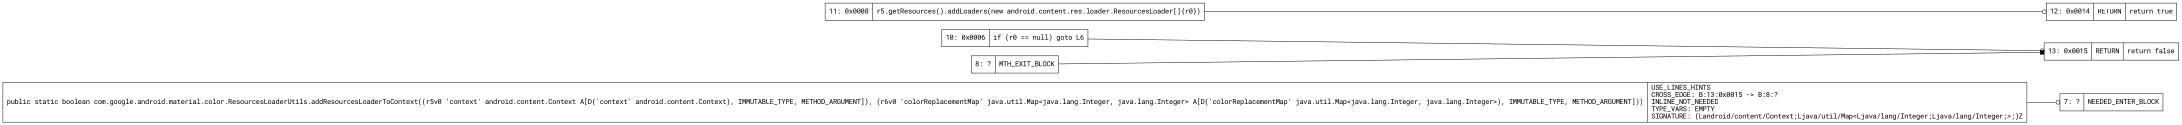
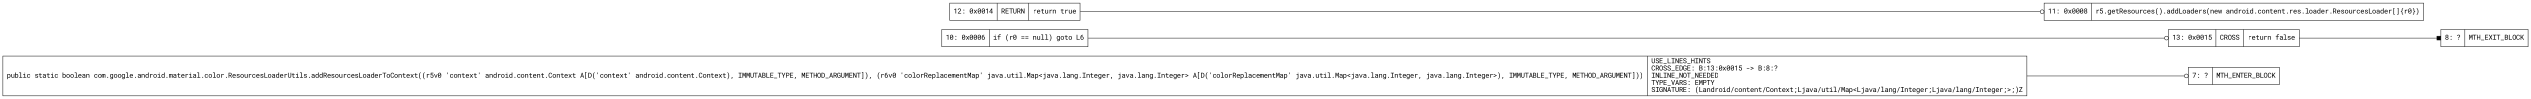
edge "11: 0x0008" -> "12: 0x0014": reversed
node "13: 0x0015": text "RETURN" -> "CROSS"
edge "8: ?" -> "13: 0x0015": reversed
node "7: ?": text "NEEDED_ENTER_BLOCK" -> "MTH_ENTER_BLOCK"
